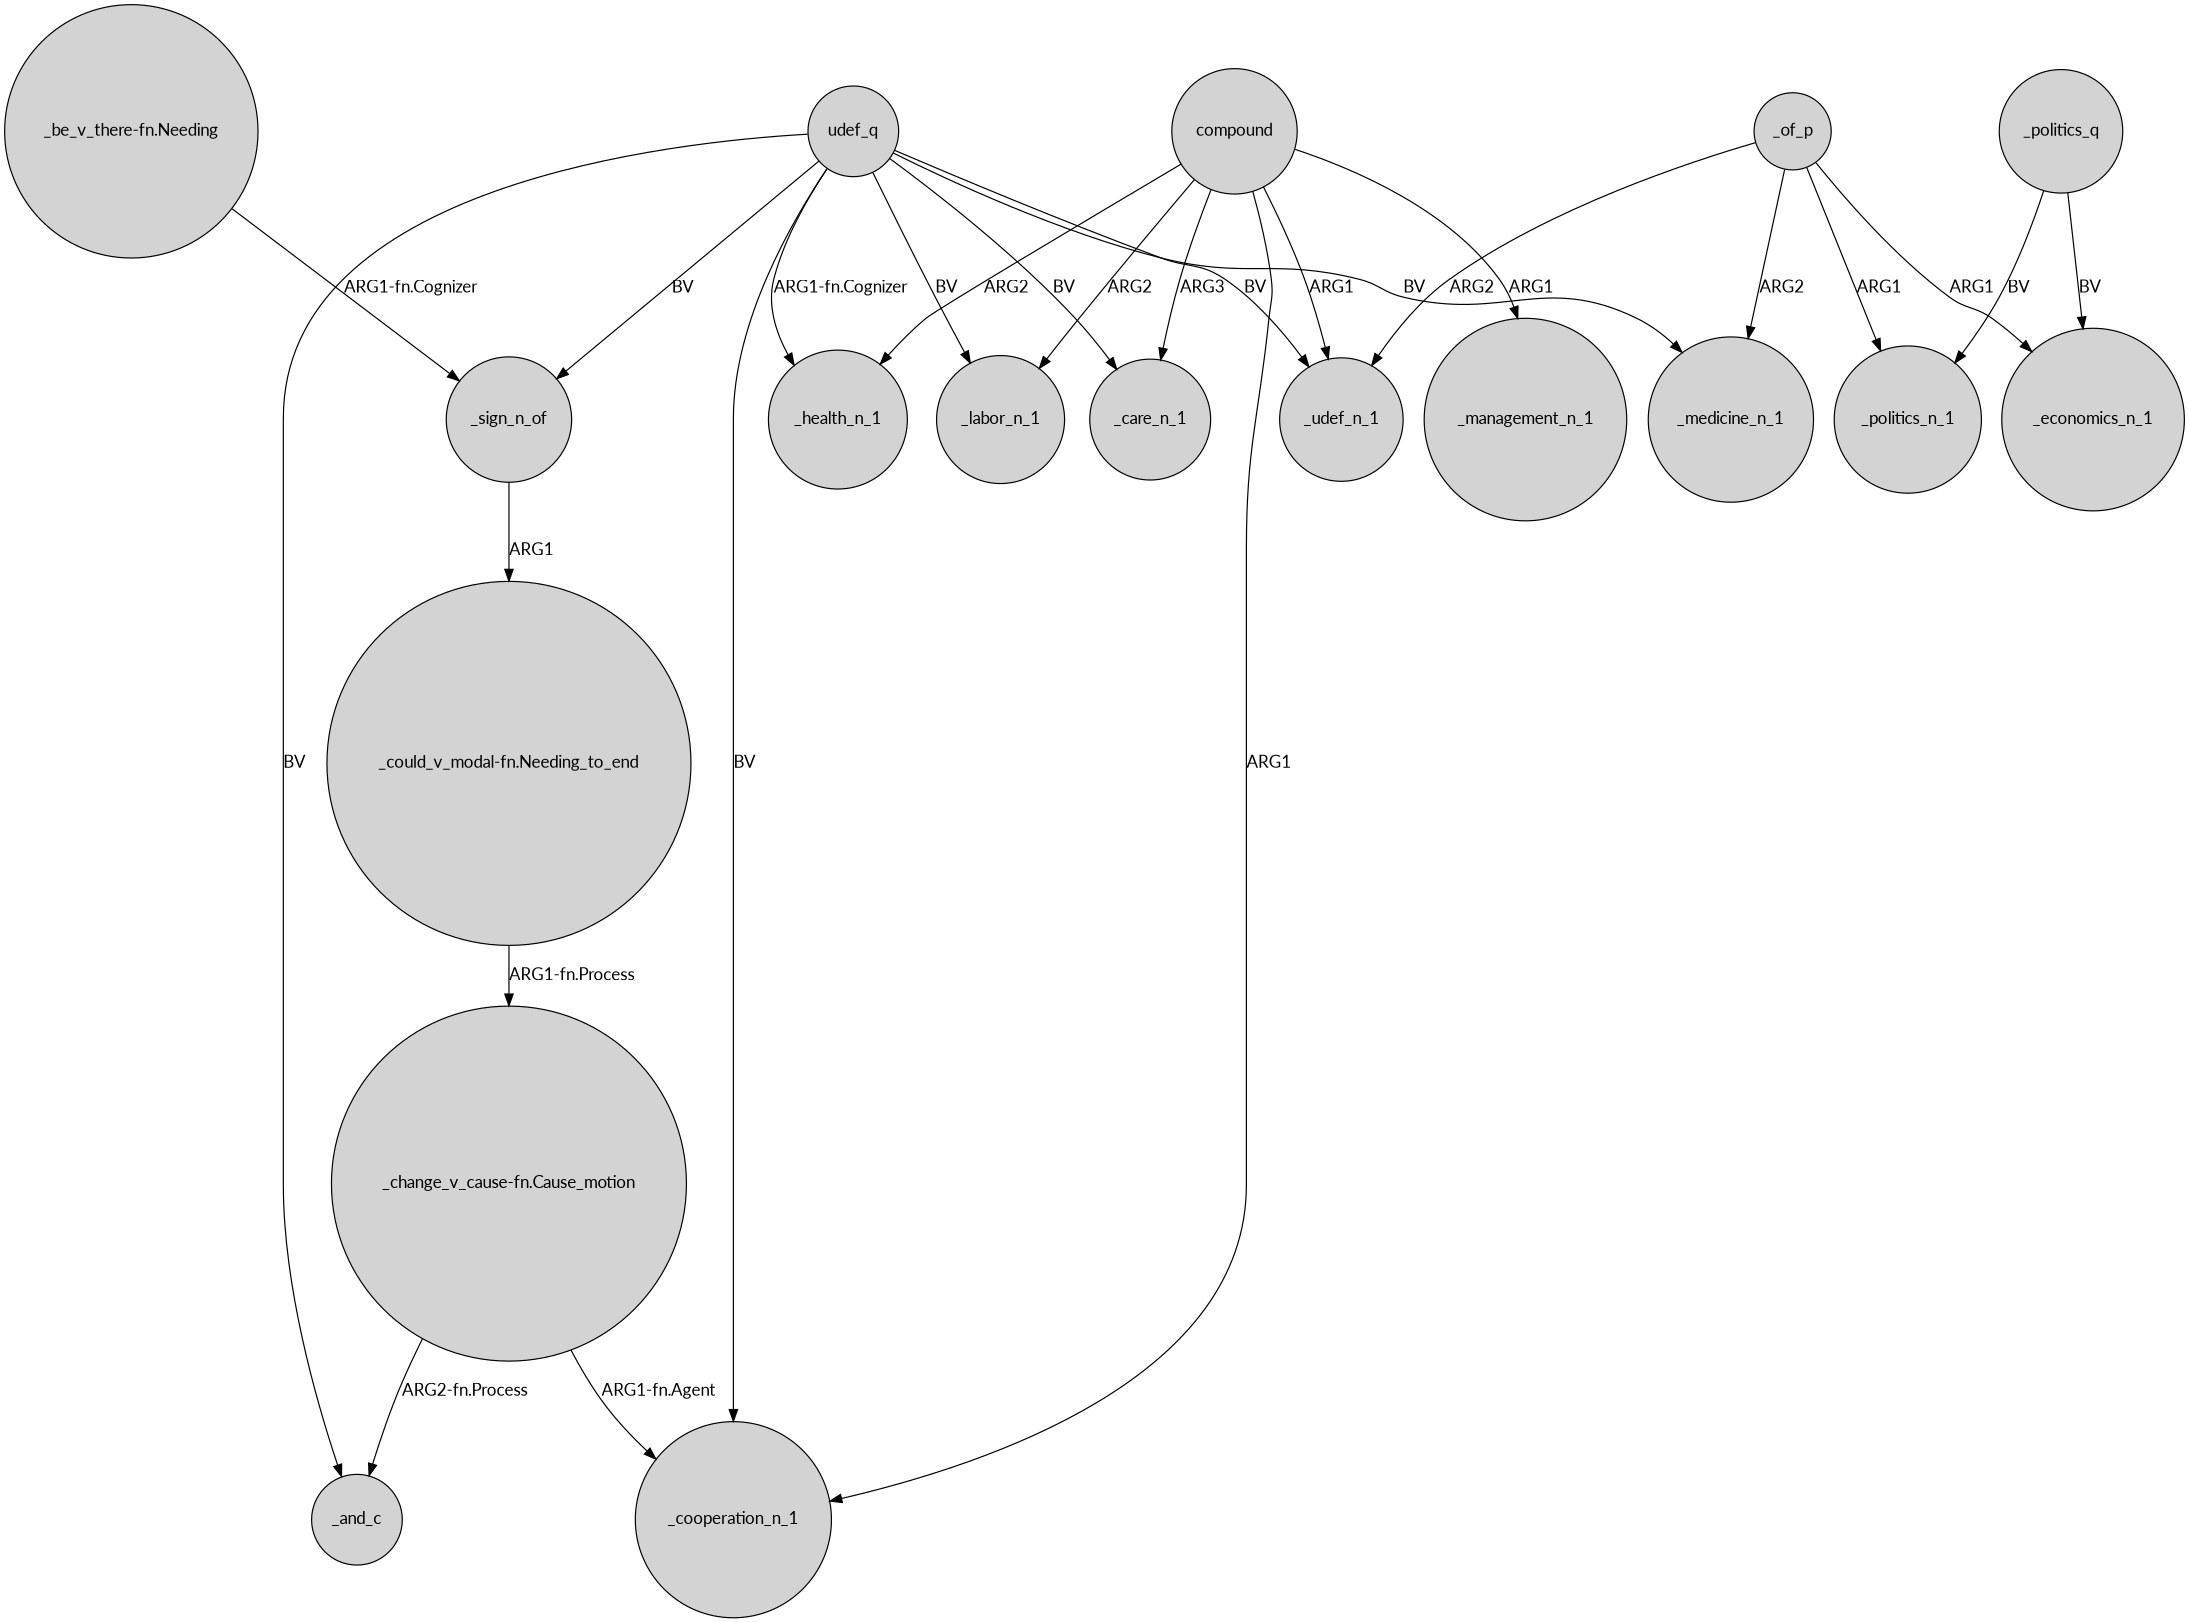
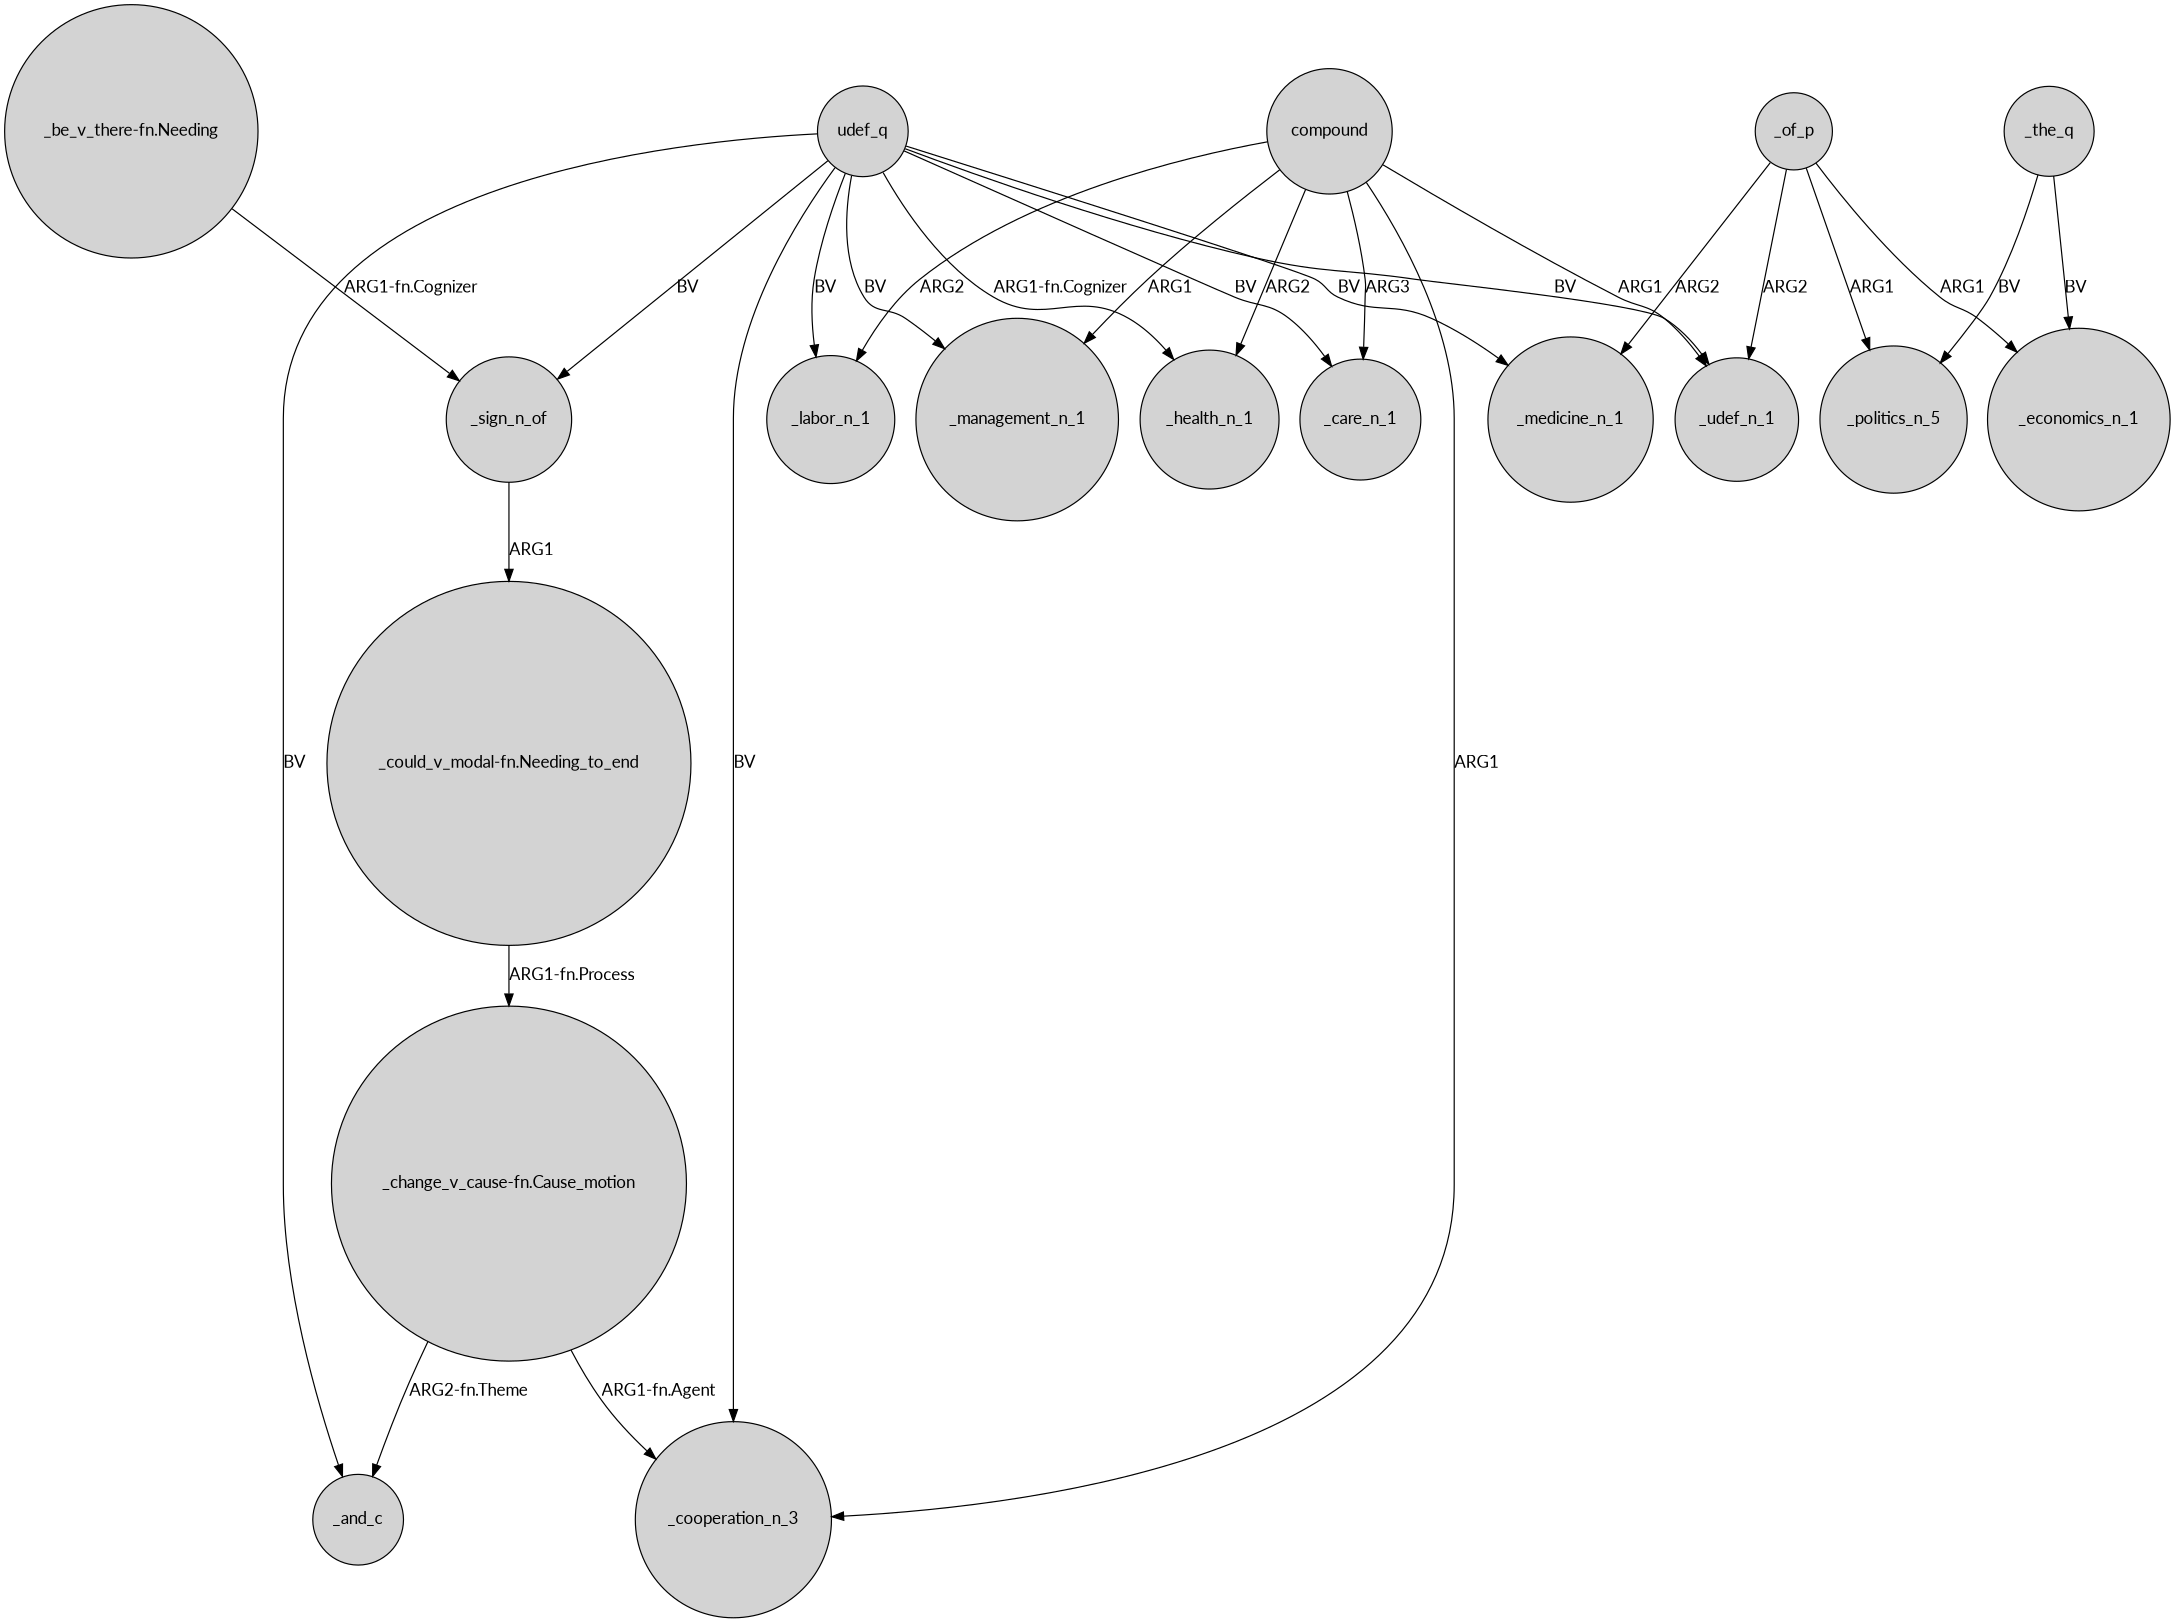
node "_politics_q": label "_politics_q" -> "_the_q"
edge "udef_q" -> "_management_n_1": added, label "BV"
node "_politics_n_1": label "_politics_n_1" -> "_politics_n_5"
edge "_change_v_cause-fn.Cause_motion" -> "_and_c": label "ARG2-fn.Process" -> "ARG2-fn.Theme"
node "_cooperation_n_1": label "_cooperation_n_1" -> "_cooperation_n_3"
